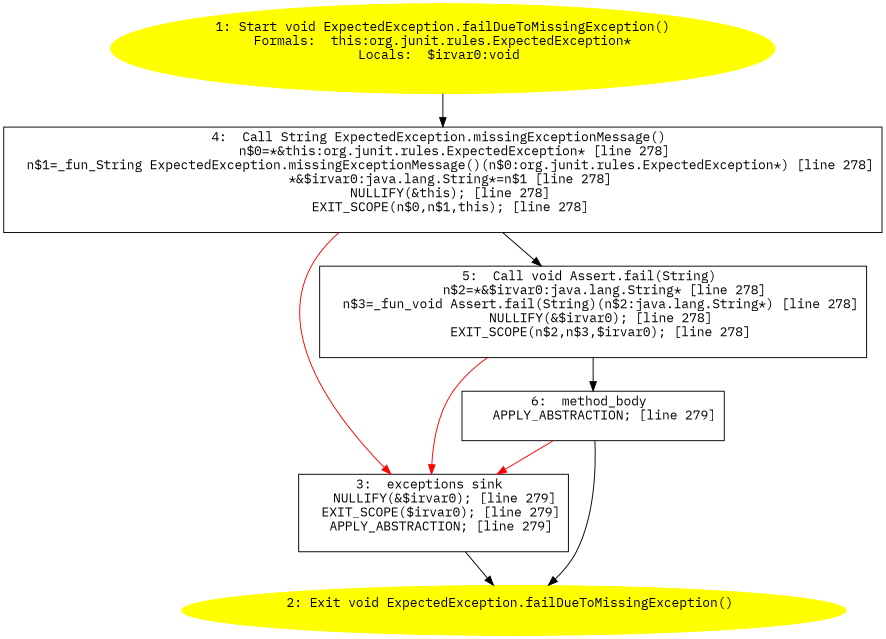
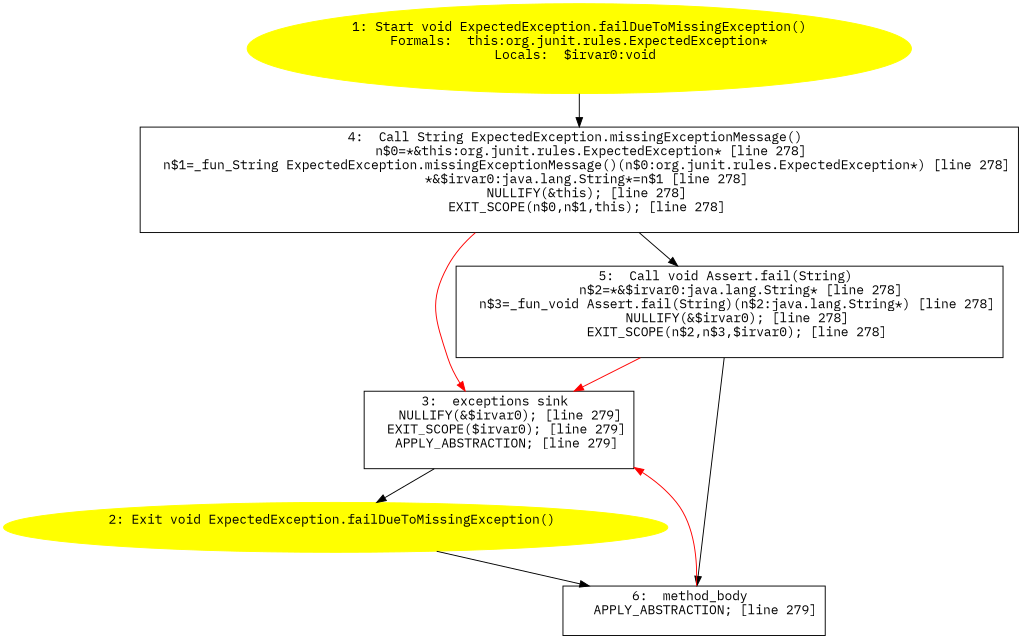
edge "6:  method_body APPLY_ABSTRACTION; [line 279]" -> "2: Exit void ExpectedException.failDueToMissingException()": reversed
